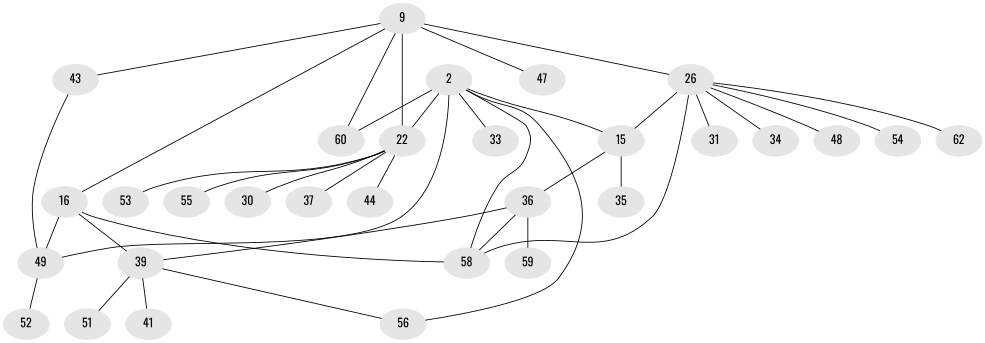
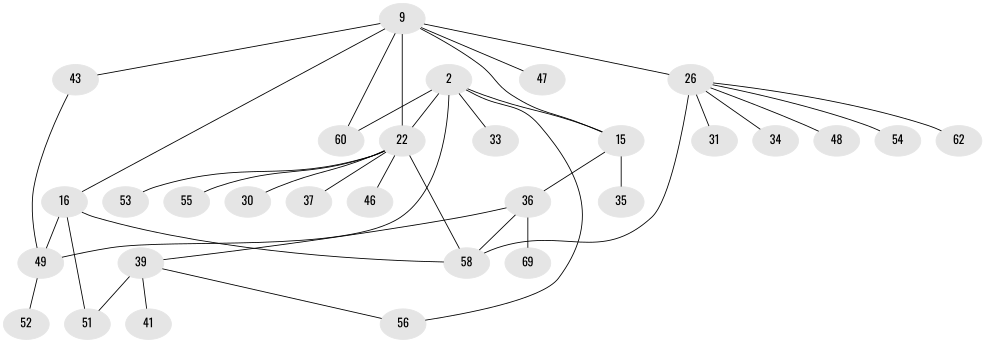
edge "26" -- "15": now "9" -- "15"
edge "2" -- "58": now "22" -- "58"
node "44": label "44" -> "46"
edge "16" -- "39": now "16" -- "51"
node "59": label "59" -> "69"
